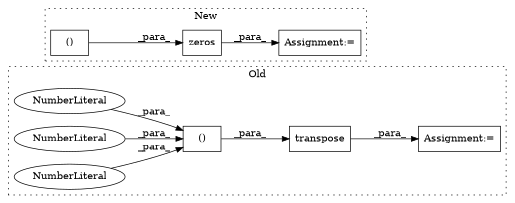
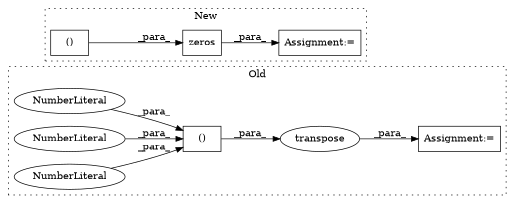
node "transpose": shape box -> ellipse
